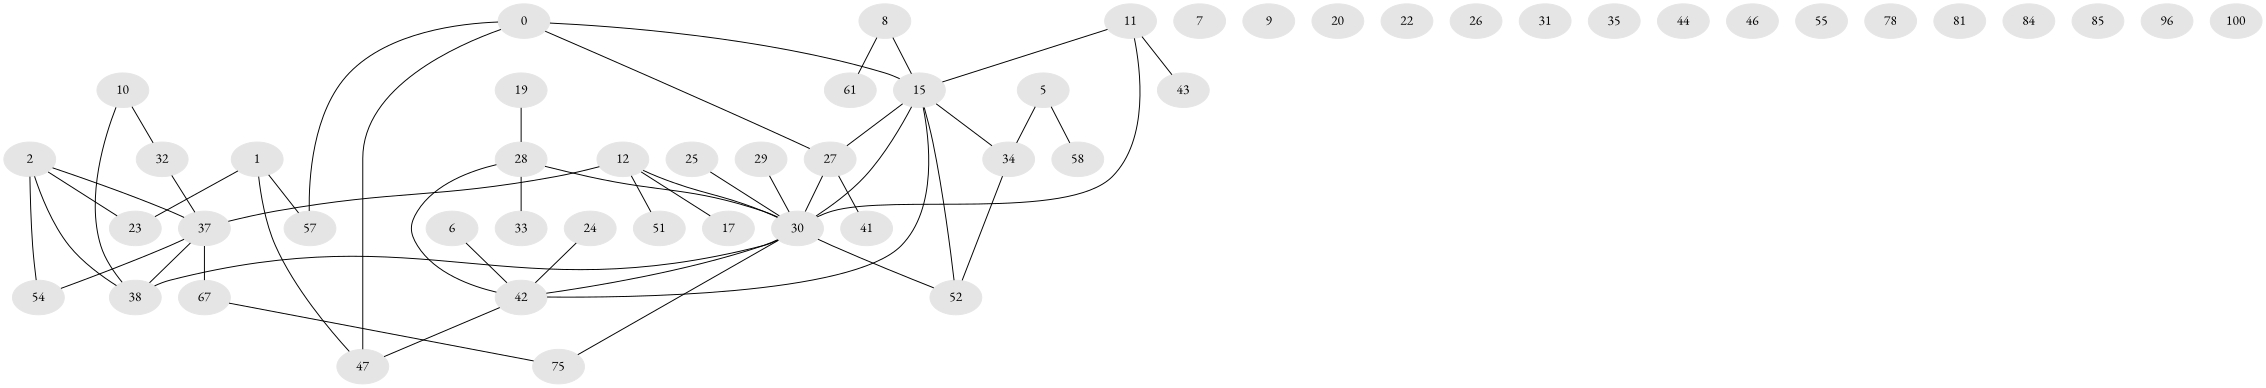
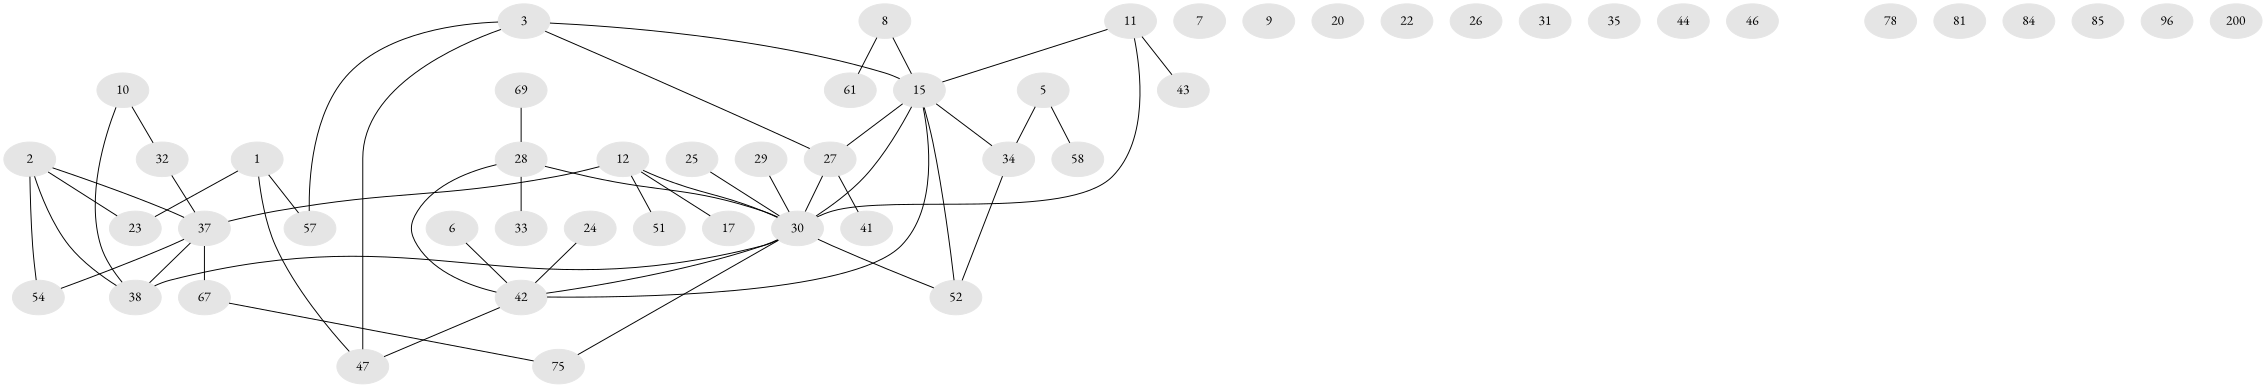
node "0": label "0" -> "3"
node "55": removed
node "100": label "100" -> "200"
node "19": label "19" -> "69"
